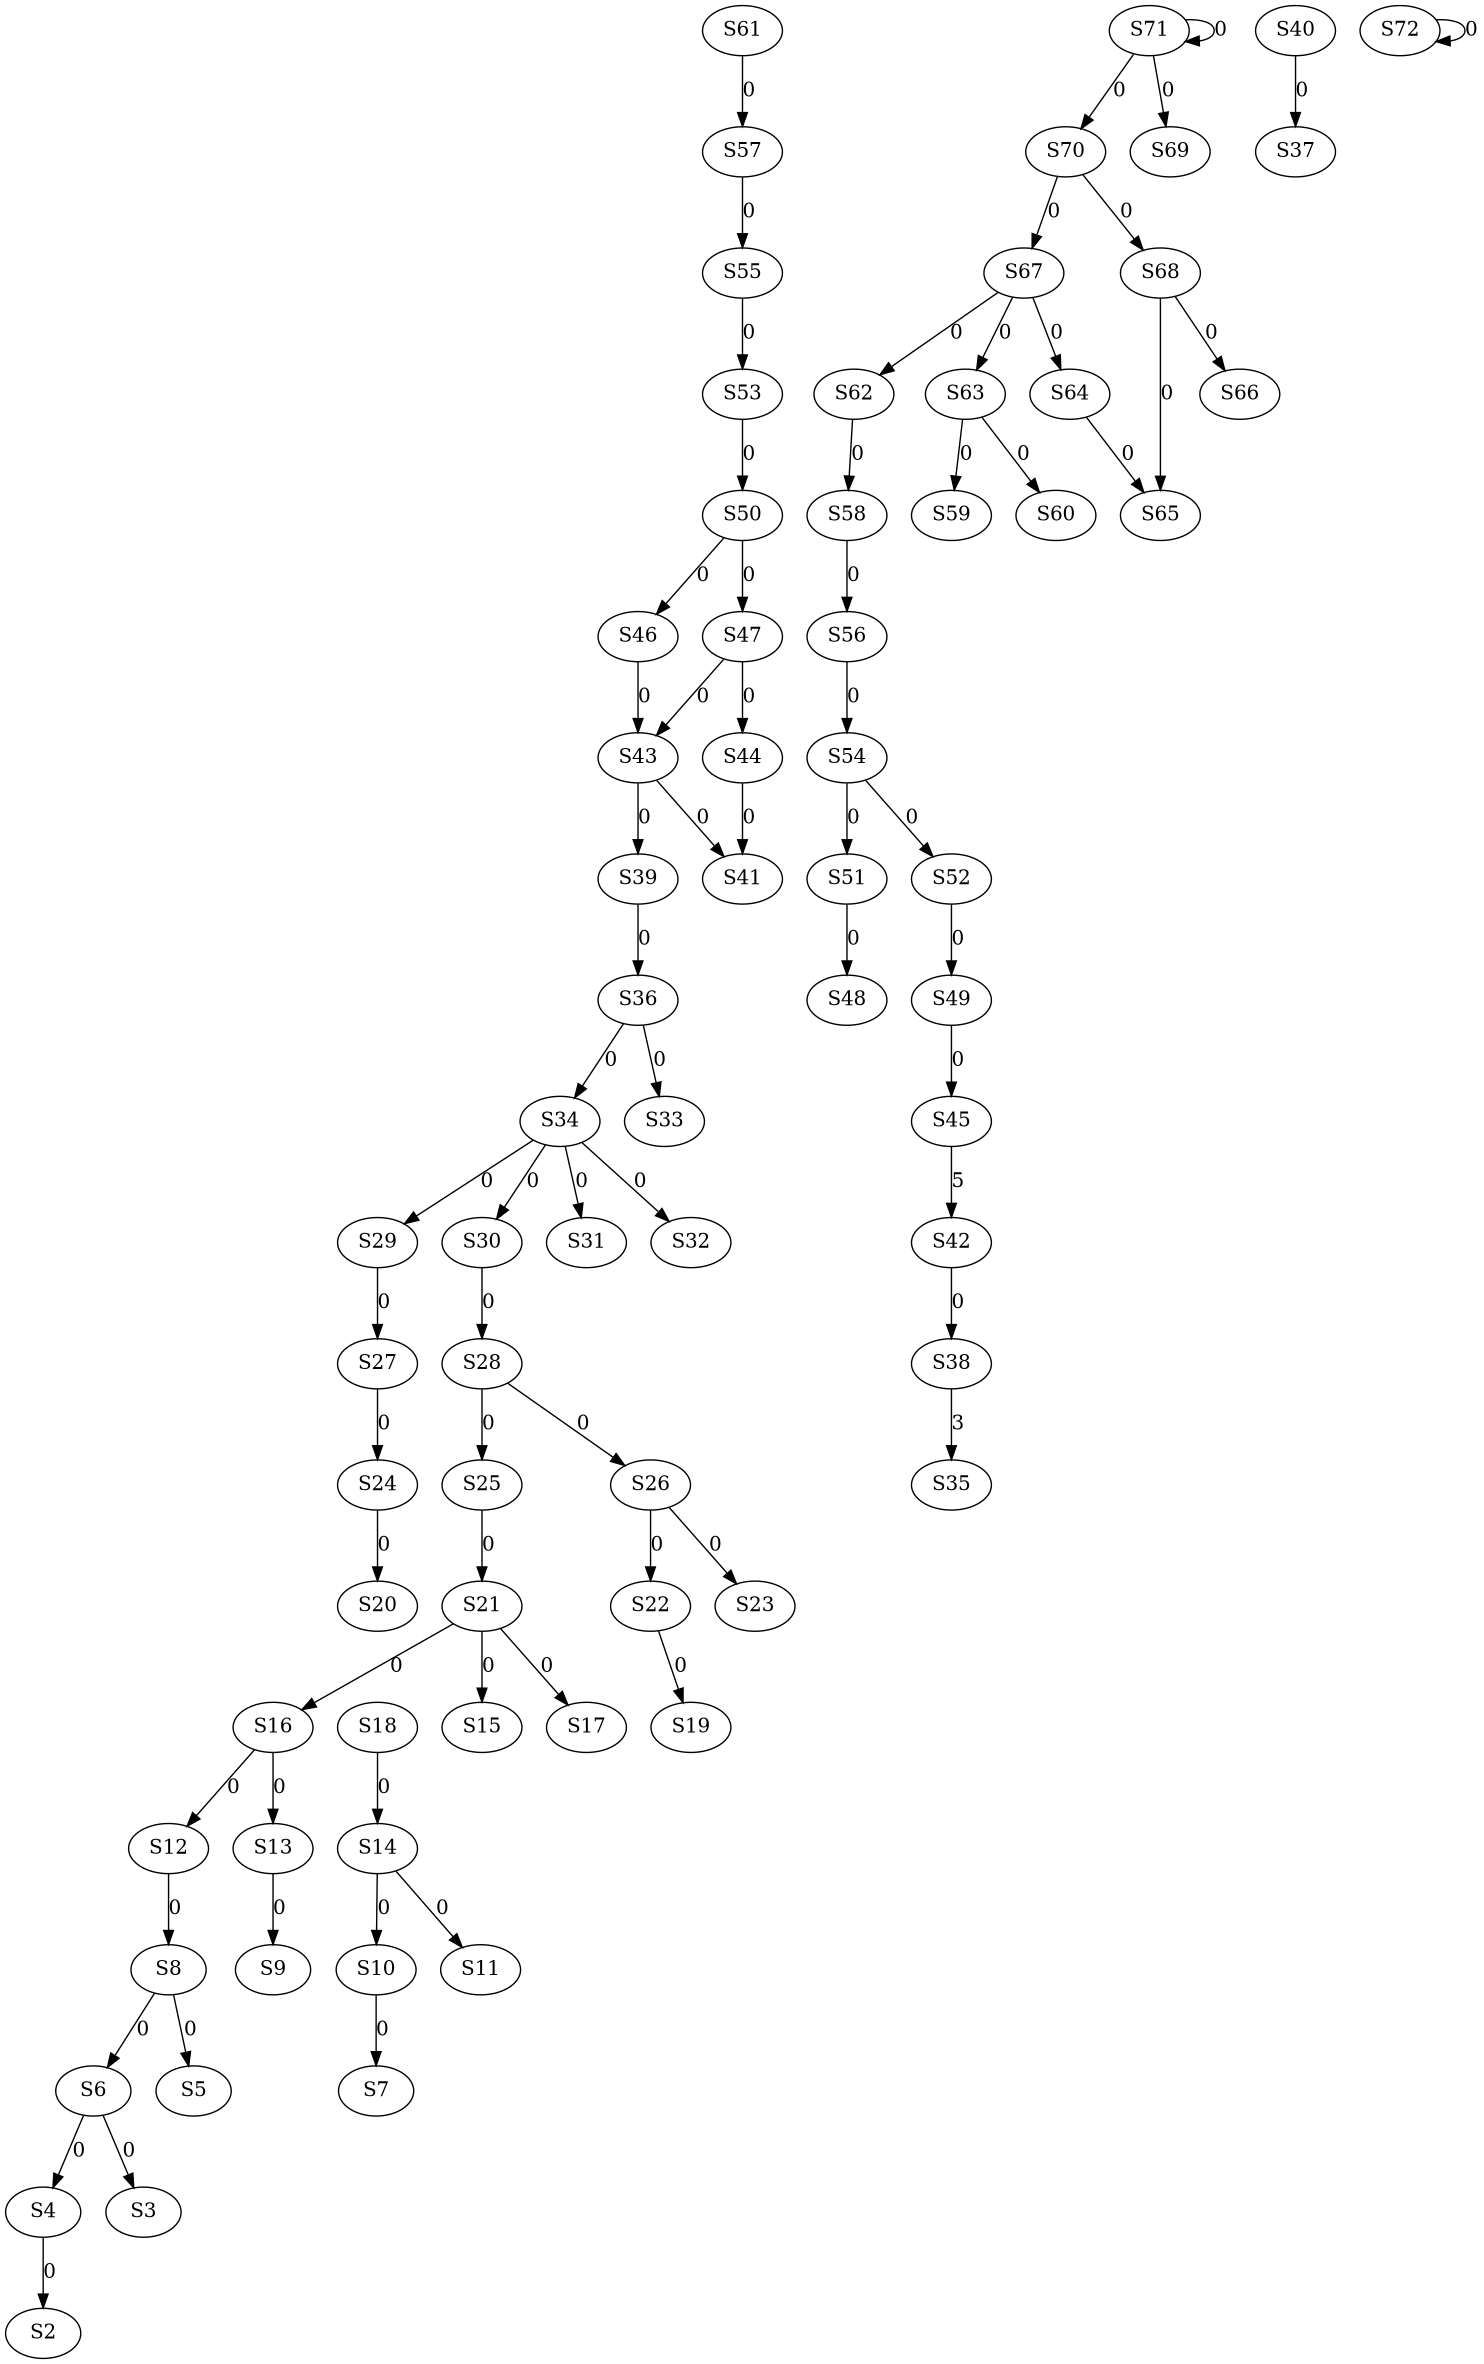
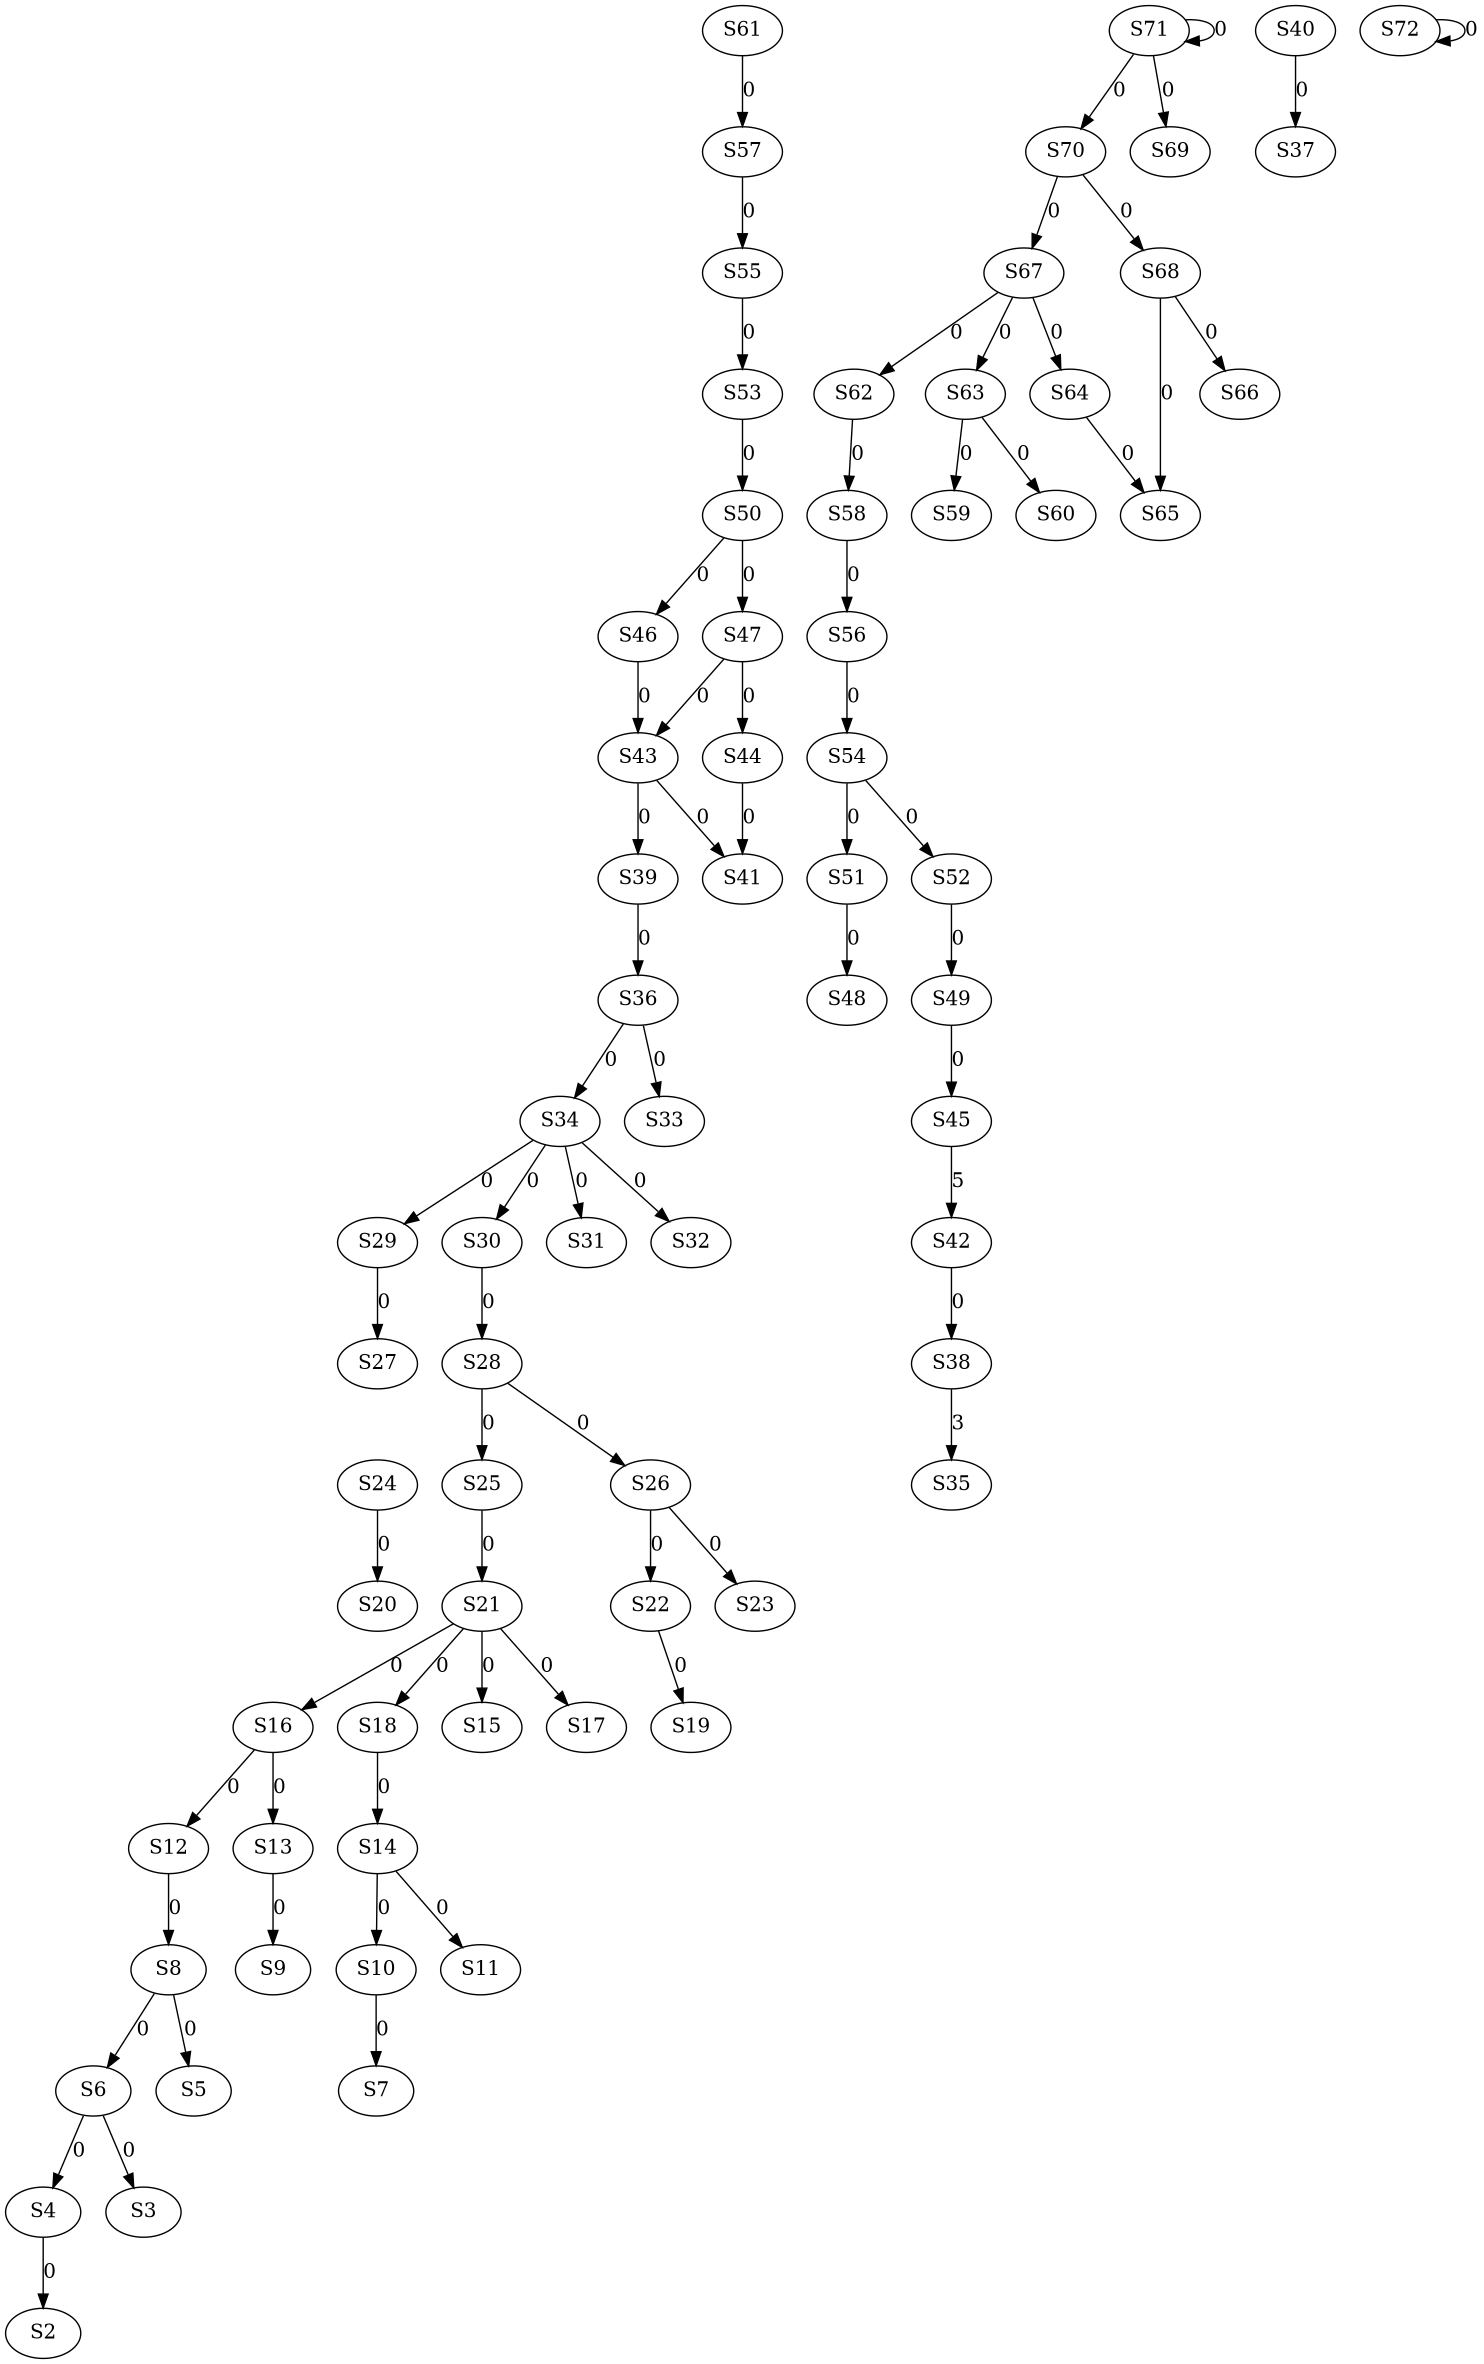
edge "S27" -> "S24": removed, label "0"
edge "S21" -> "S18": added, label "0"
